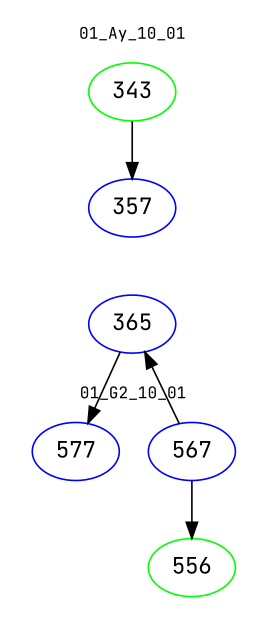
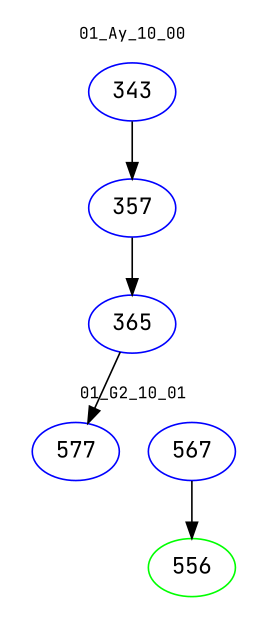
cluster "01_Ay_10_01": label "01_Ay_10_01" -> "01_Ay_10_00"
node "343": color green -> blue
edge "567" -> "365": now "357" -> "365"
